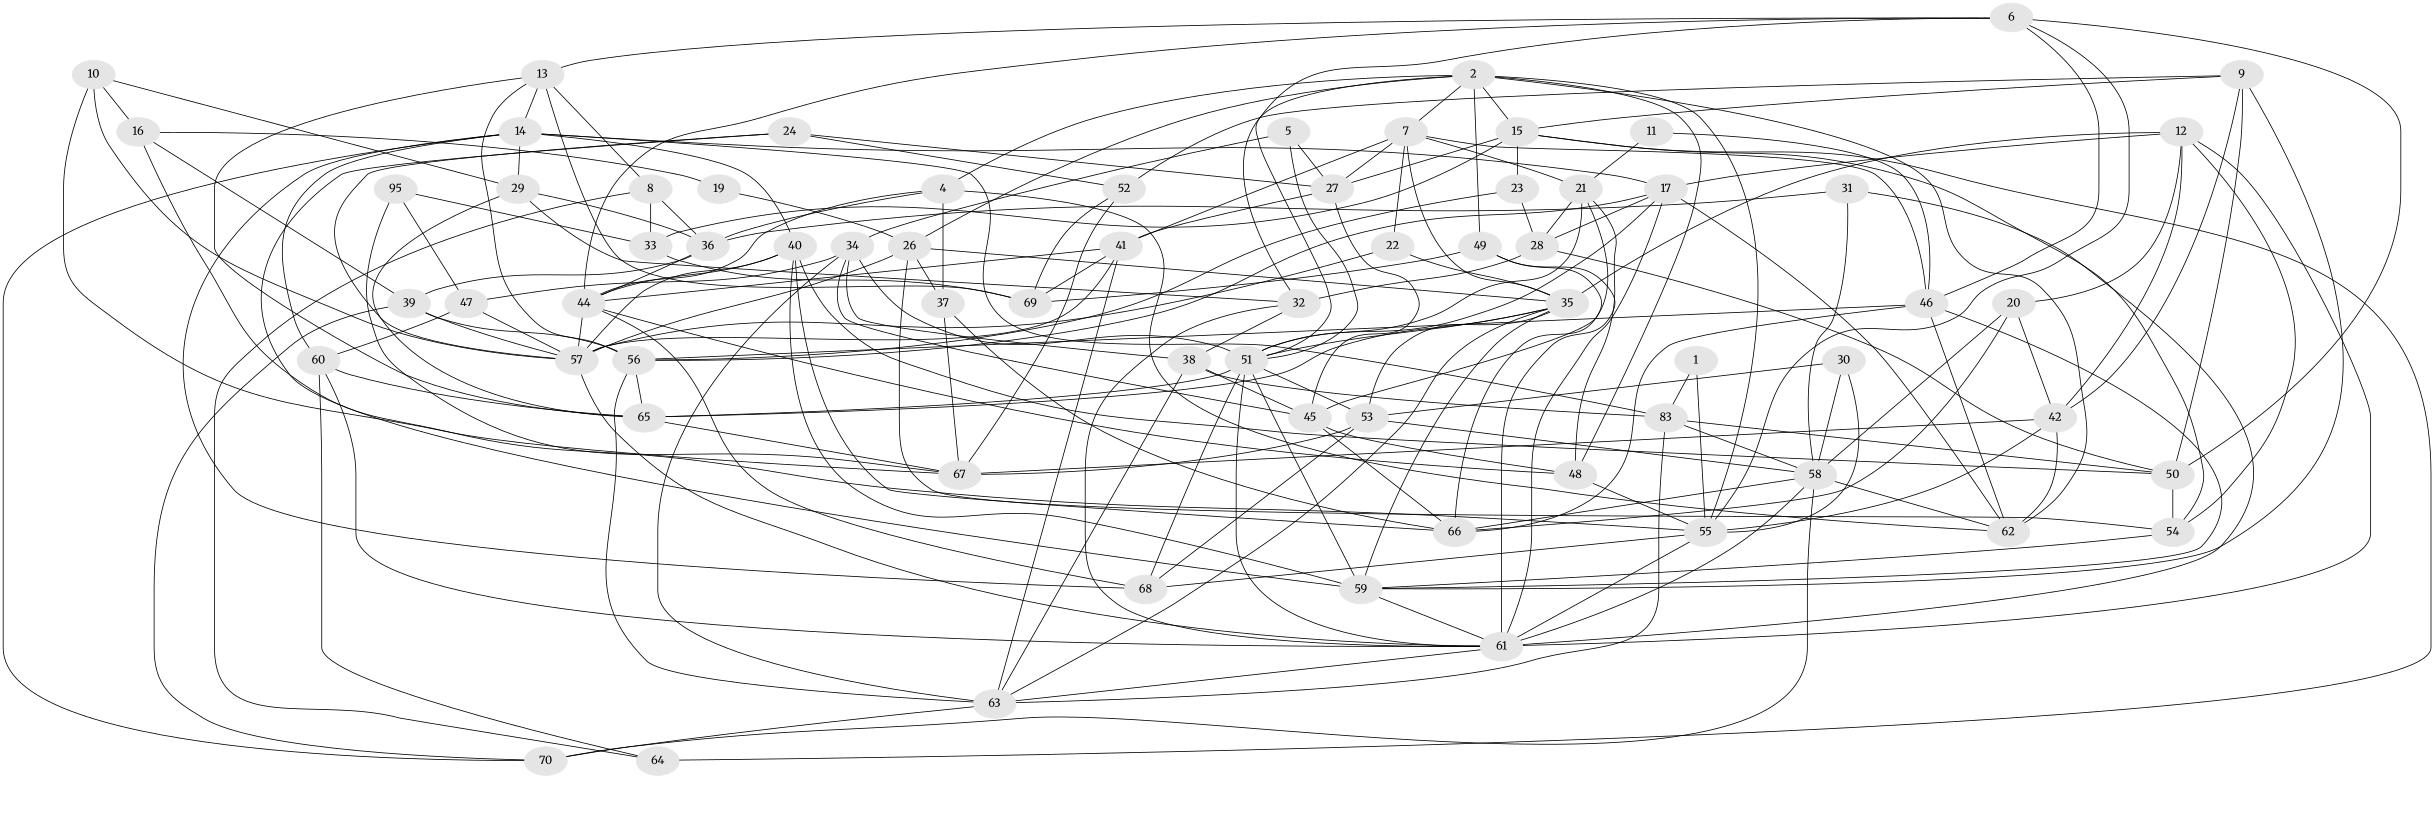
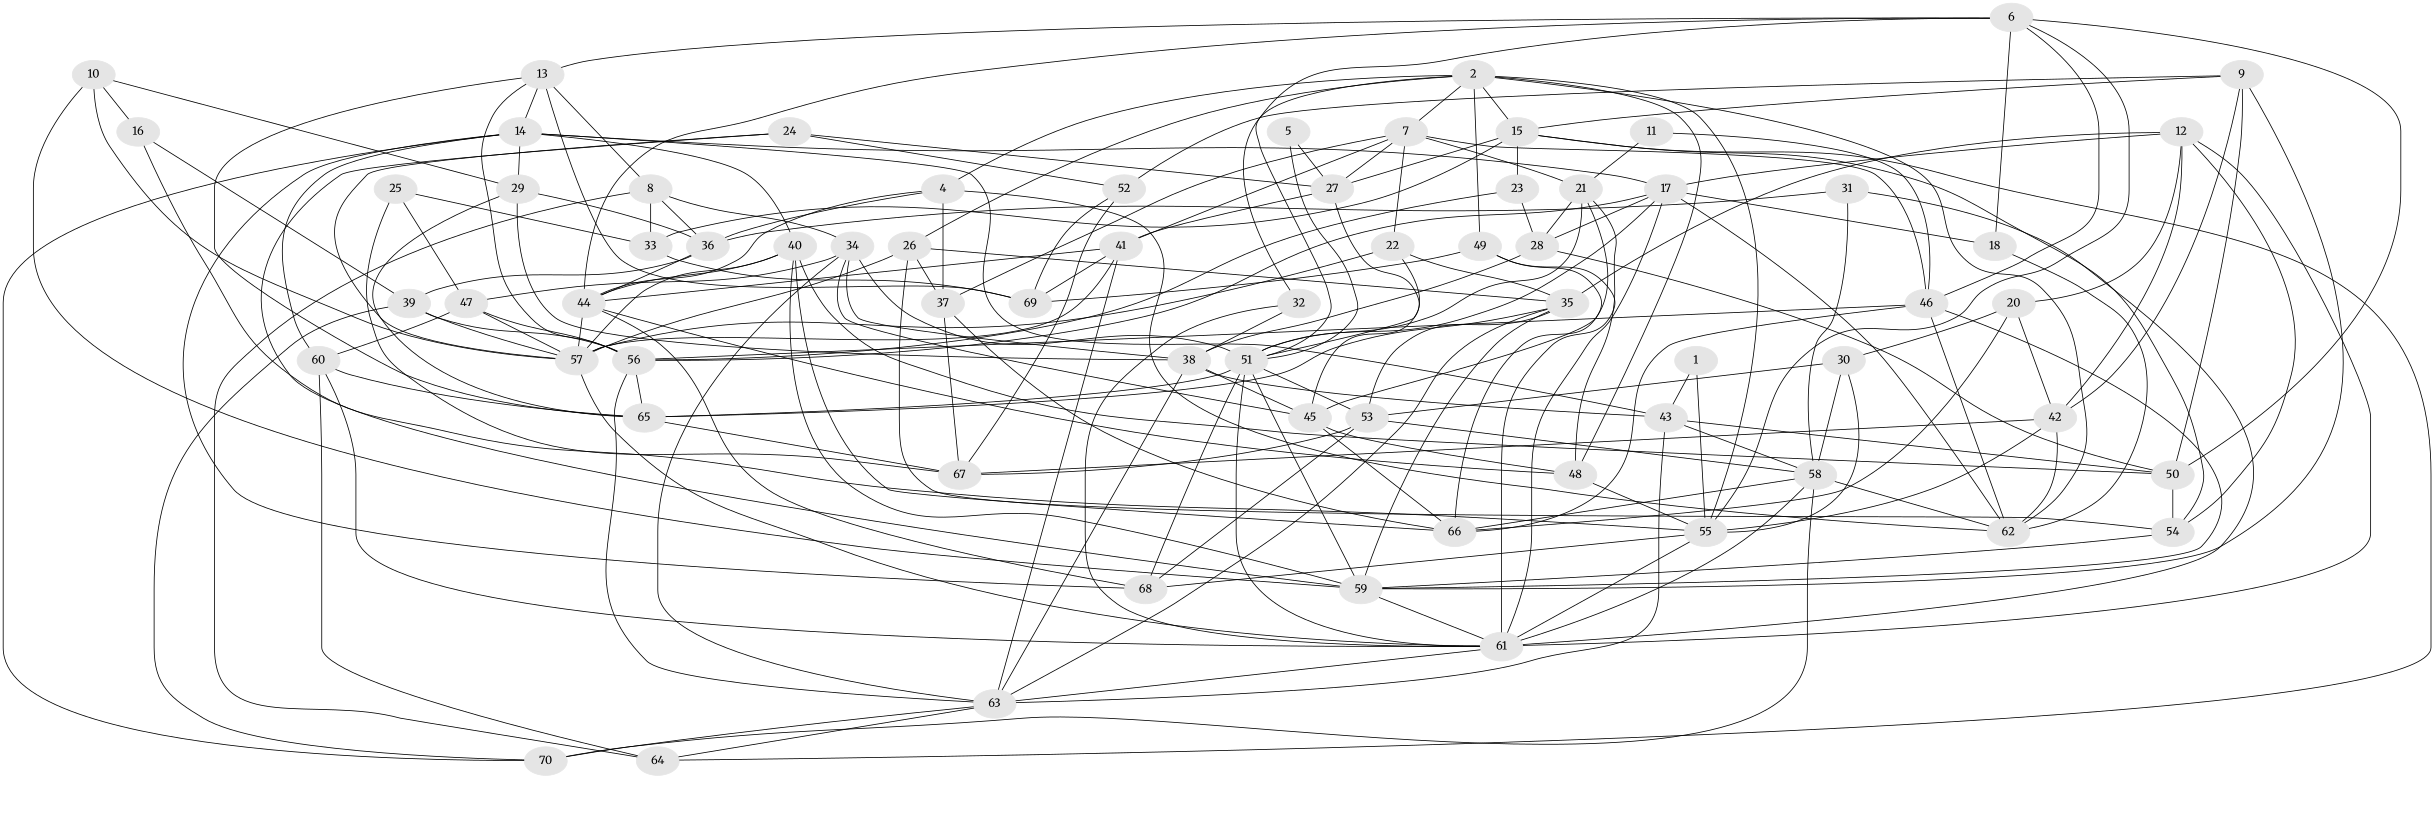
edge "5" -- "34": now "8" -- "34"
node "95": label "95" -> "25"
node "19": removed
node "18": added
edge "7" -- "35": now "7" -- "37"
edge "28" -- "32": now "28" -- "38"
edge "29" -- "32": now "29" -- "38"
edge "47" -- "56": added
edge "35" -- "51": now "22" -- "51"
edge "20" -- "58": now "20" -- "30"
edge "10" -- "67": now "10" -- "59"
node "83": label "83" -> "43"
edge "63" -- "64": added
